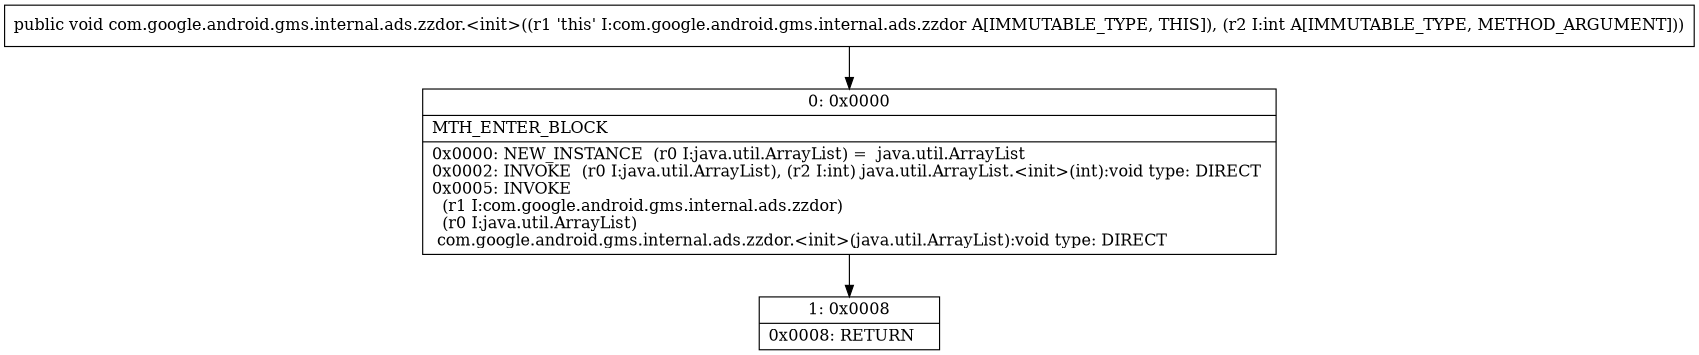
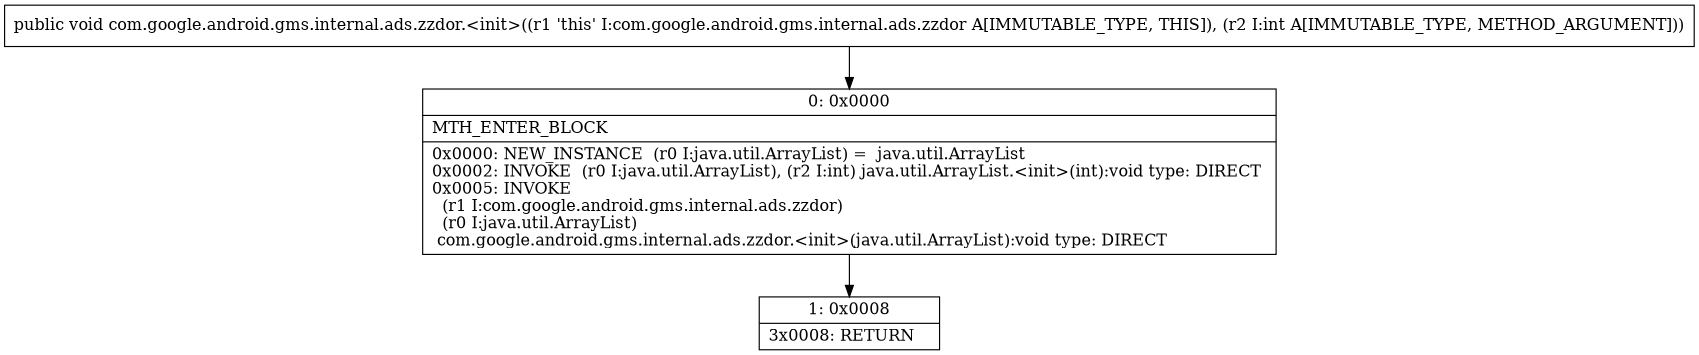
node "1: 0x0008": text "0x0008: RETURN" -> "3x0008: RETURN"
